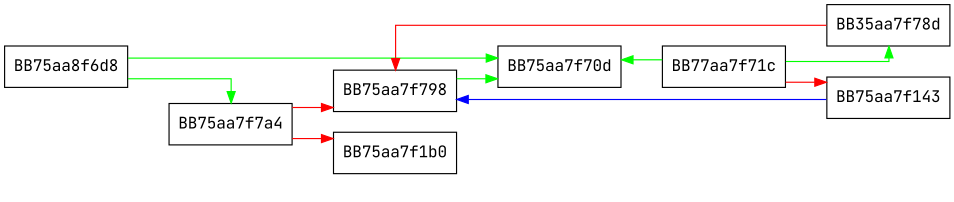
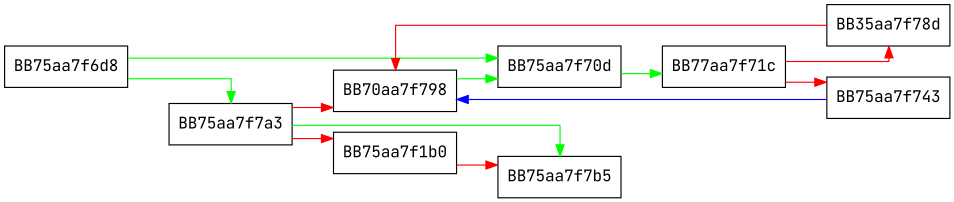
edge "BB77aa7f71c" -> "BB75aa7f70d": reversed
edge "BB77aa7f71c" -> "BB35aa7f78d": color green -> red
node "BB75aa8f6d8": label "BB75aa8f6d8" -> "BB75aa7f6d8"
node "BB75aa7f798": label "BB75aa7f798" -> "BB70aa7f798"
node "BB75aa7f143": label "BB75aa7f143" -> "BB75aa7f743"
node "BB75aa7f7a4": label "BB75aa7f7a4" -> "BB75aa7f7a3"
node "BB75aa7f7b5": added
